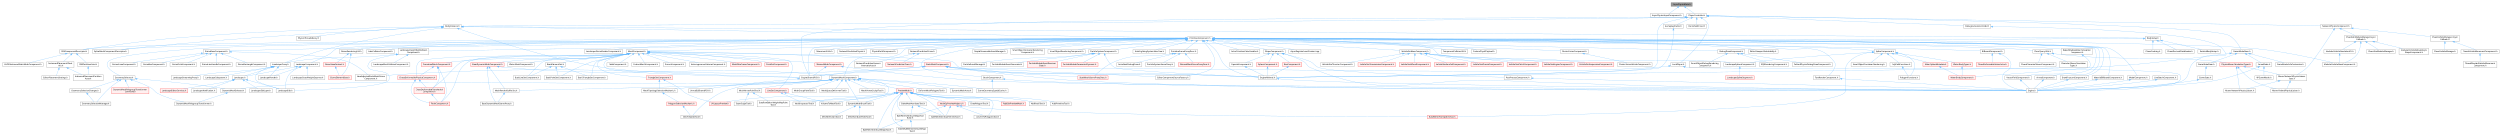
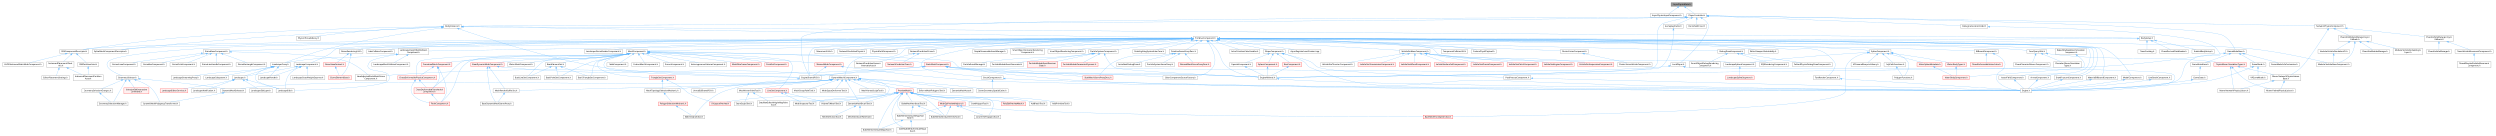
node "ModularVehicleDefaultAsync ShapeComponent.h": label "ModularVehicleDefaultAsync ShapeComponent.h" -> "ModularVehicleDefaultAsync Input.h"
node "SmartObjectContainerRendering.h": label "SmartObjectContainerRendering.h" -> "VPCameraBlueprintLibrary.h"
node "DynamicMeshPolygroupTransformer Command.h": label "DynamicMeshPolygroupTransformer Command.h" -> "SelectionEditInteractive Command.h"
